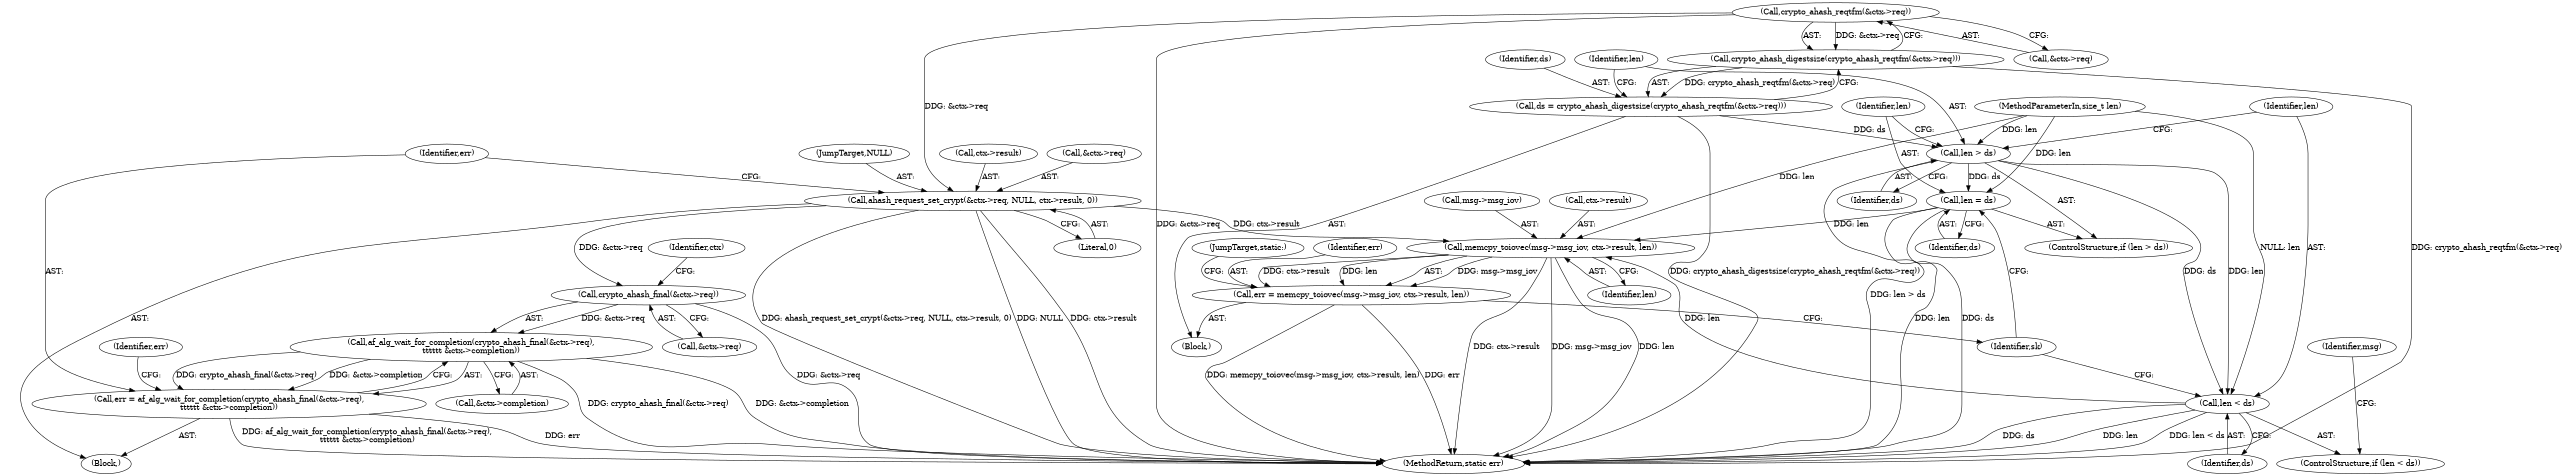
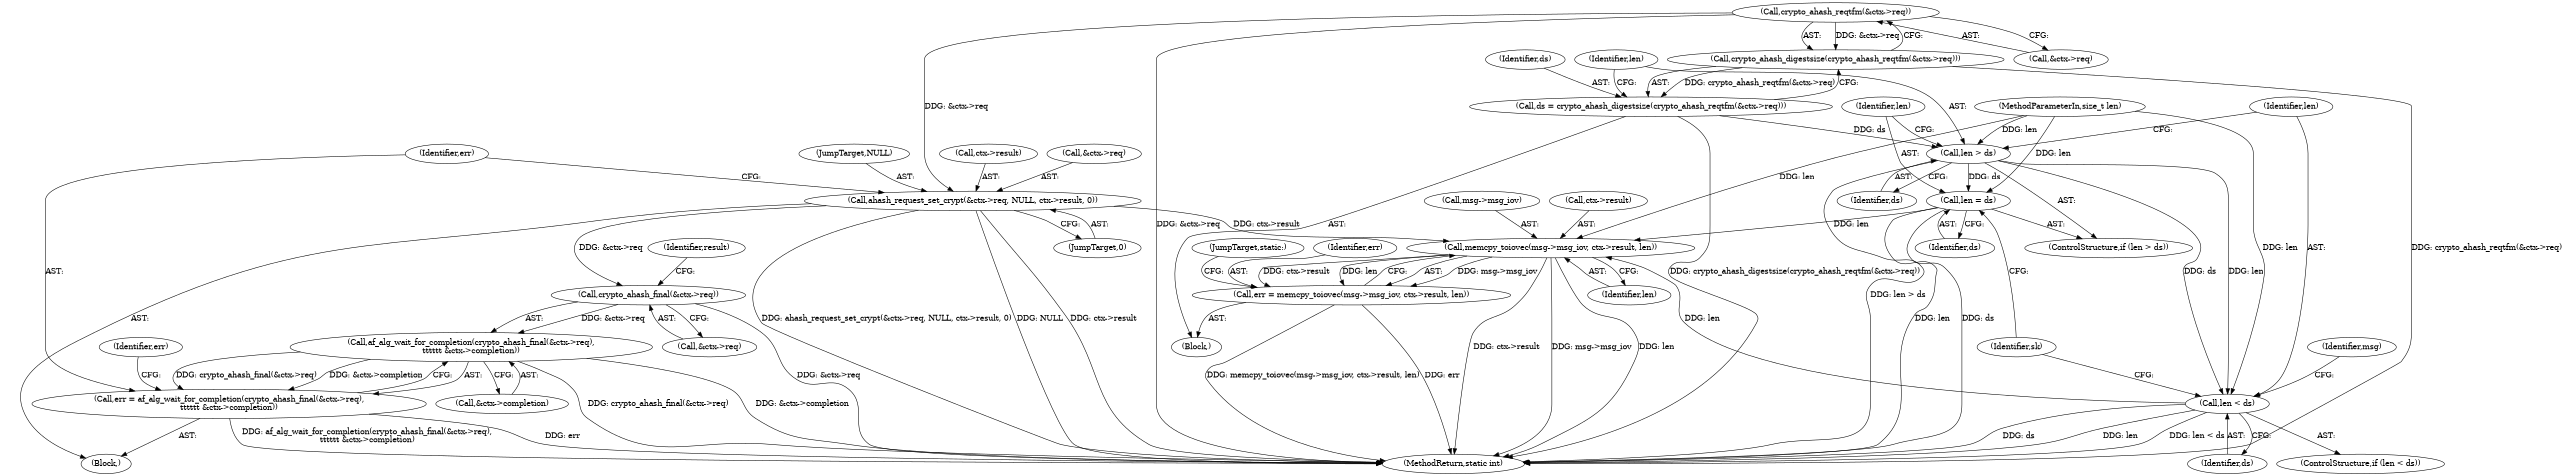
node "(Identifier,ctx)": label "(Identifier,ctx)" -> "(Identifier,result)"
node "(Literal,0)": label "(Literal,0)" -> "(JumpTarget,0)"
edge "(MethodParameterIn,size_t len)" -> "(Call,len < ds)": label "NULL: len" -> "DDG: len"
edge "(Call,err = memcpy_toiovec(msg->msg_iov, ctx->result, len))" -> "(Identifier,sk)": now "(Call,err = memcpy_toiovec(msg->msg_iov, ctx->result, len))" -> "(Call,memcpy_toiovec(msg->msg_iov, ctx->result, len))"
edge "(Identifier,msg)" -> "(ControlStructure,if (len < ds))": now "(Identifier,msg)" -> "(Call,len < ds)"
node "(MethodReturn,static err)": label "(MethodReturn,static err)" -> "(MethodReturn,static int)"
